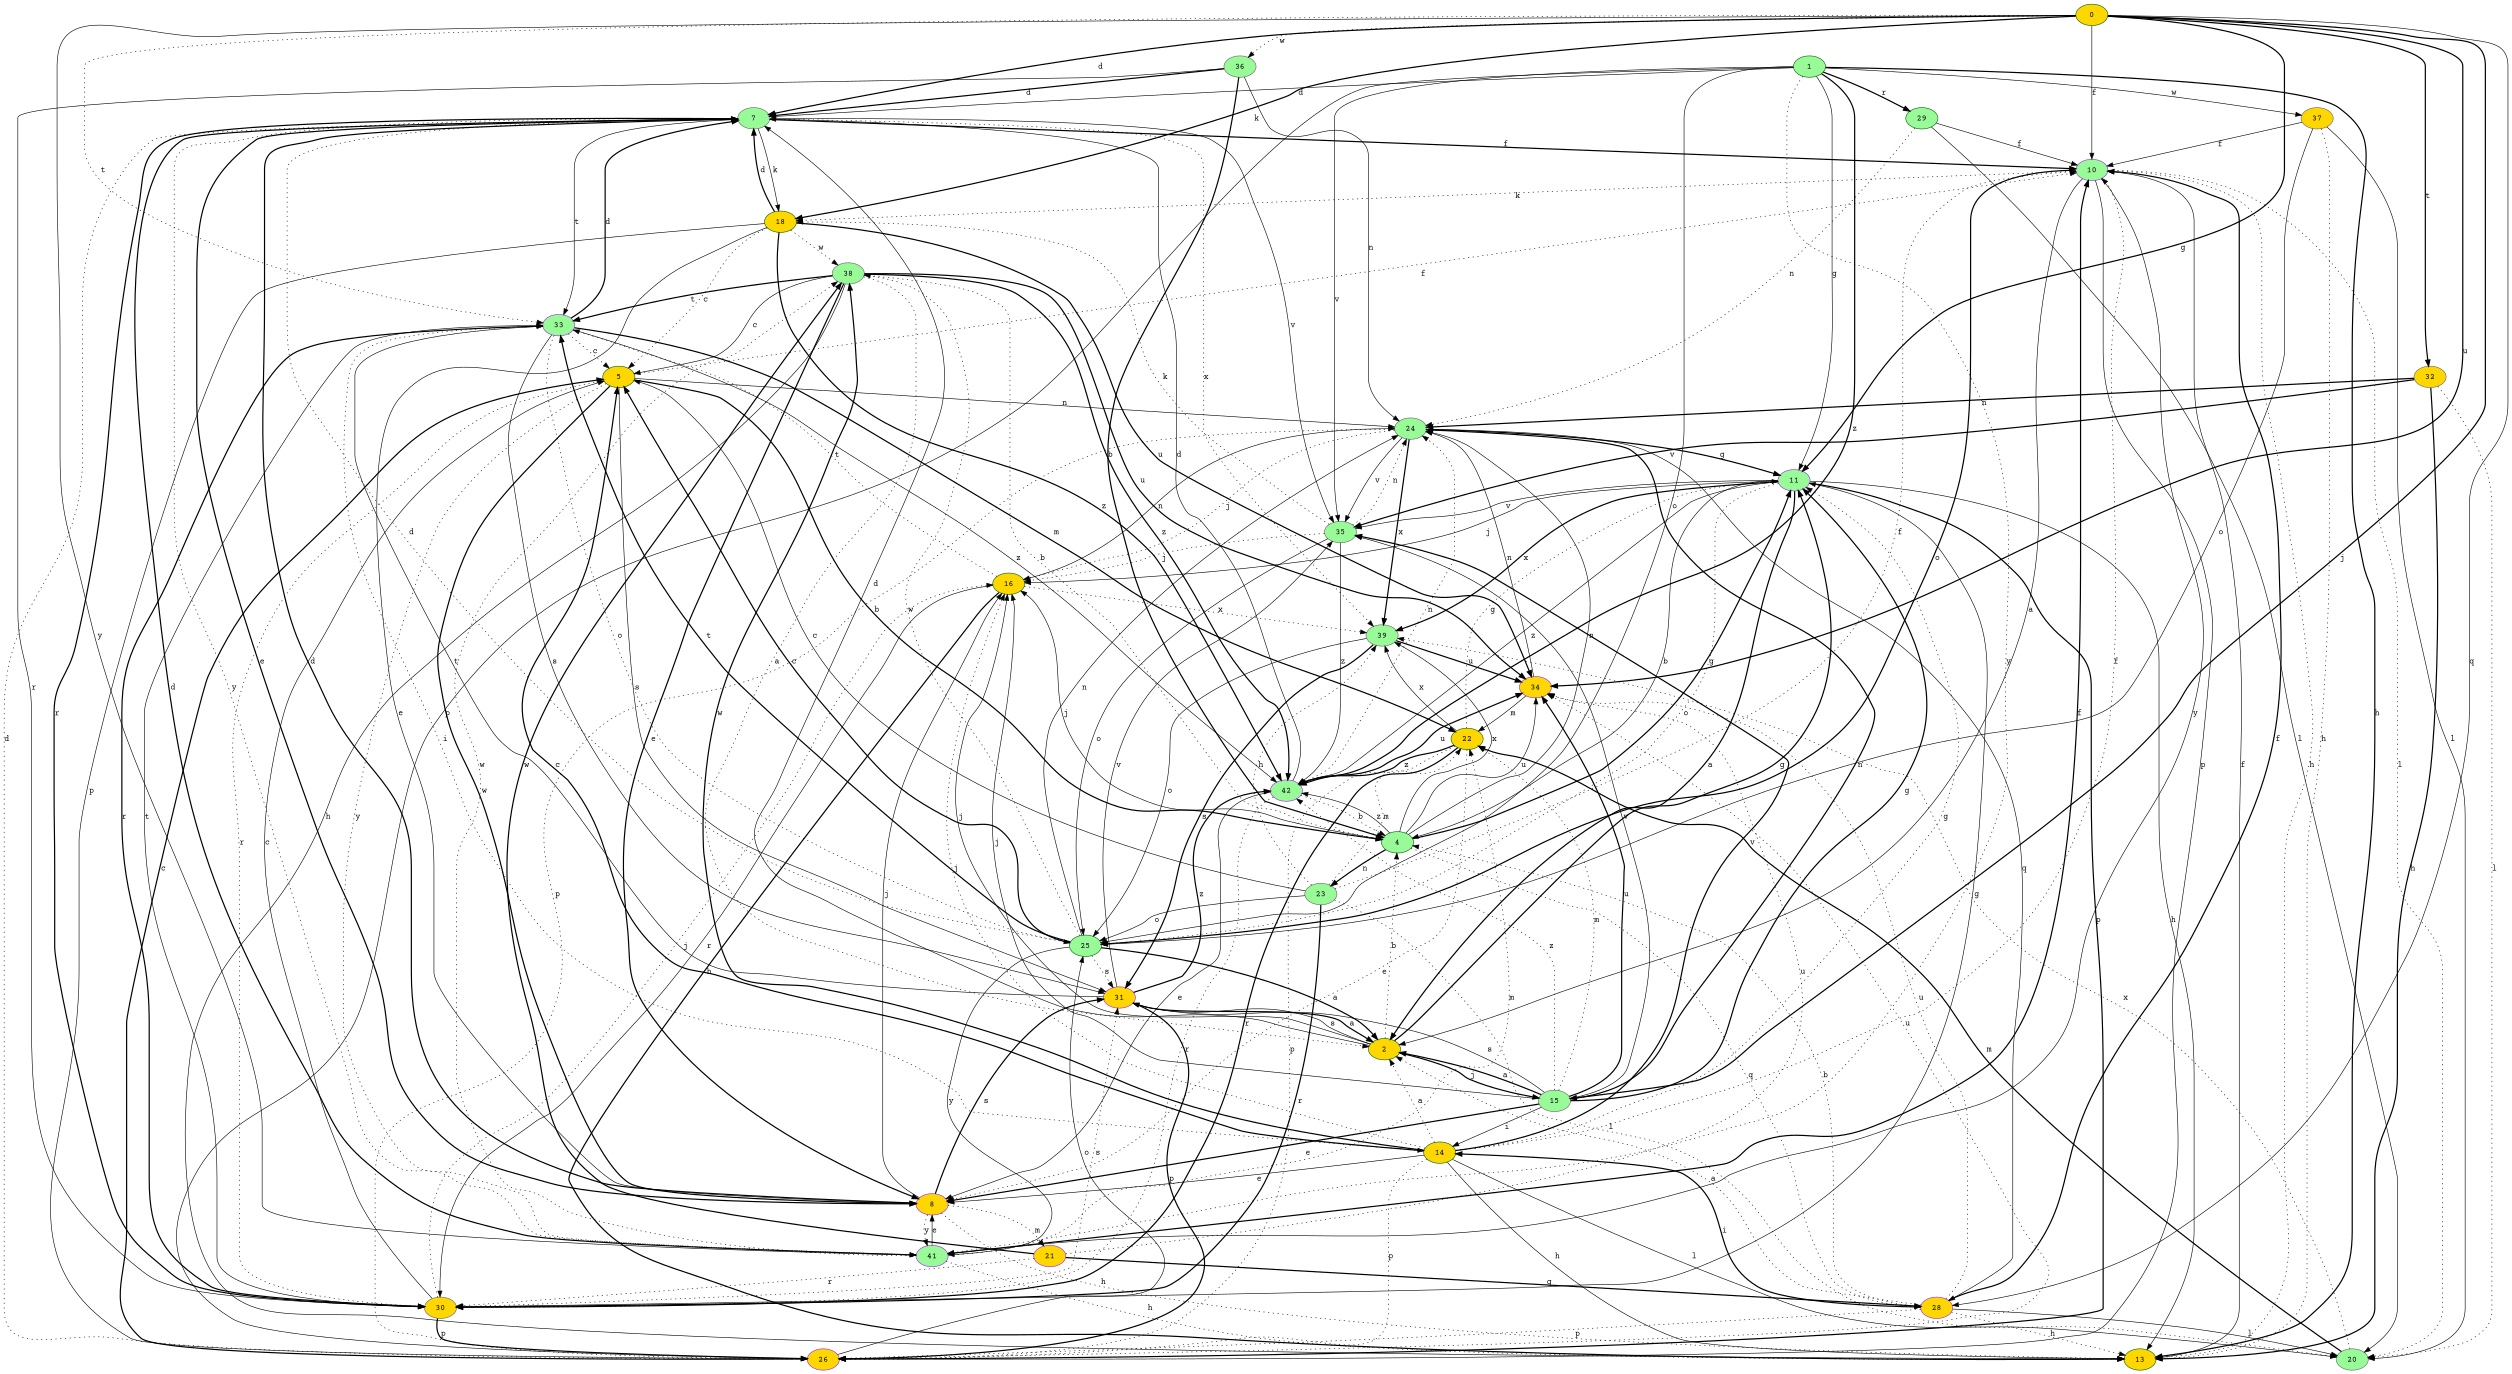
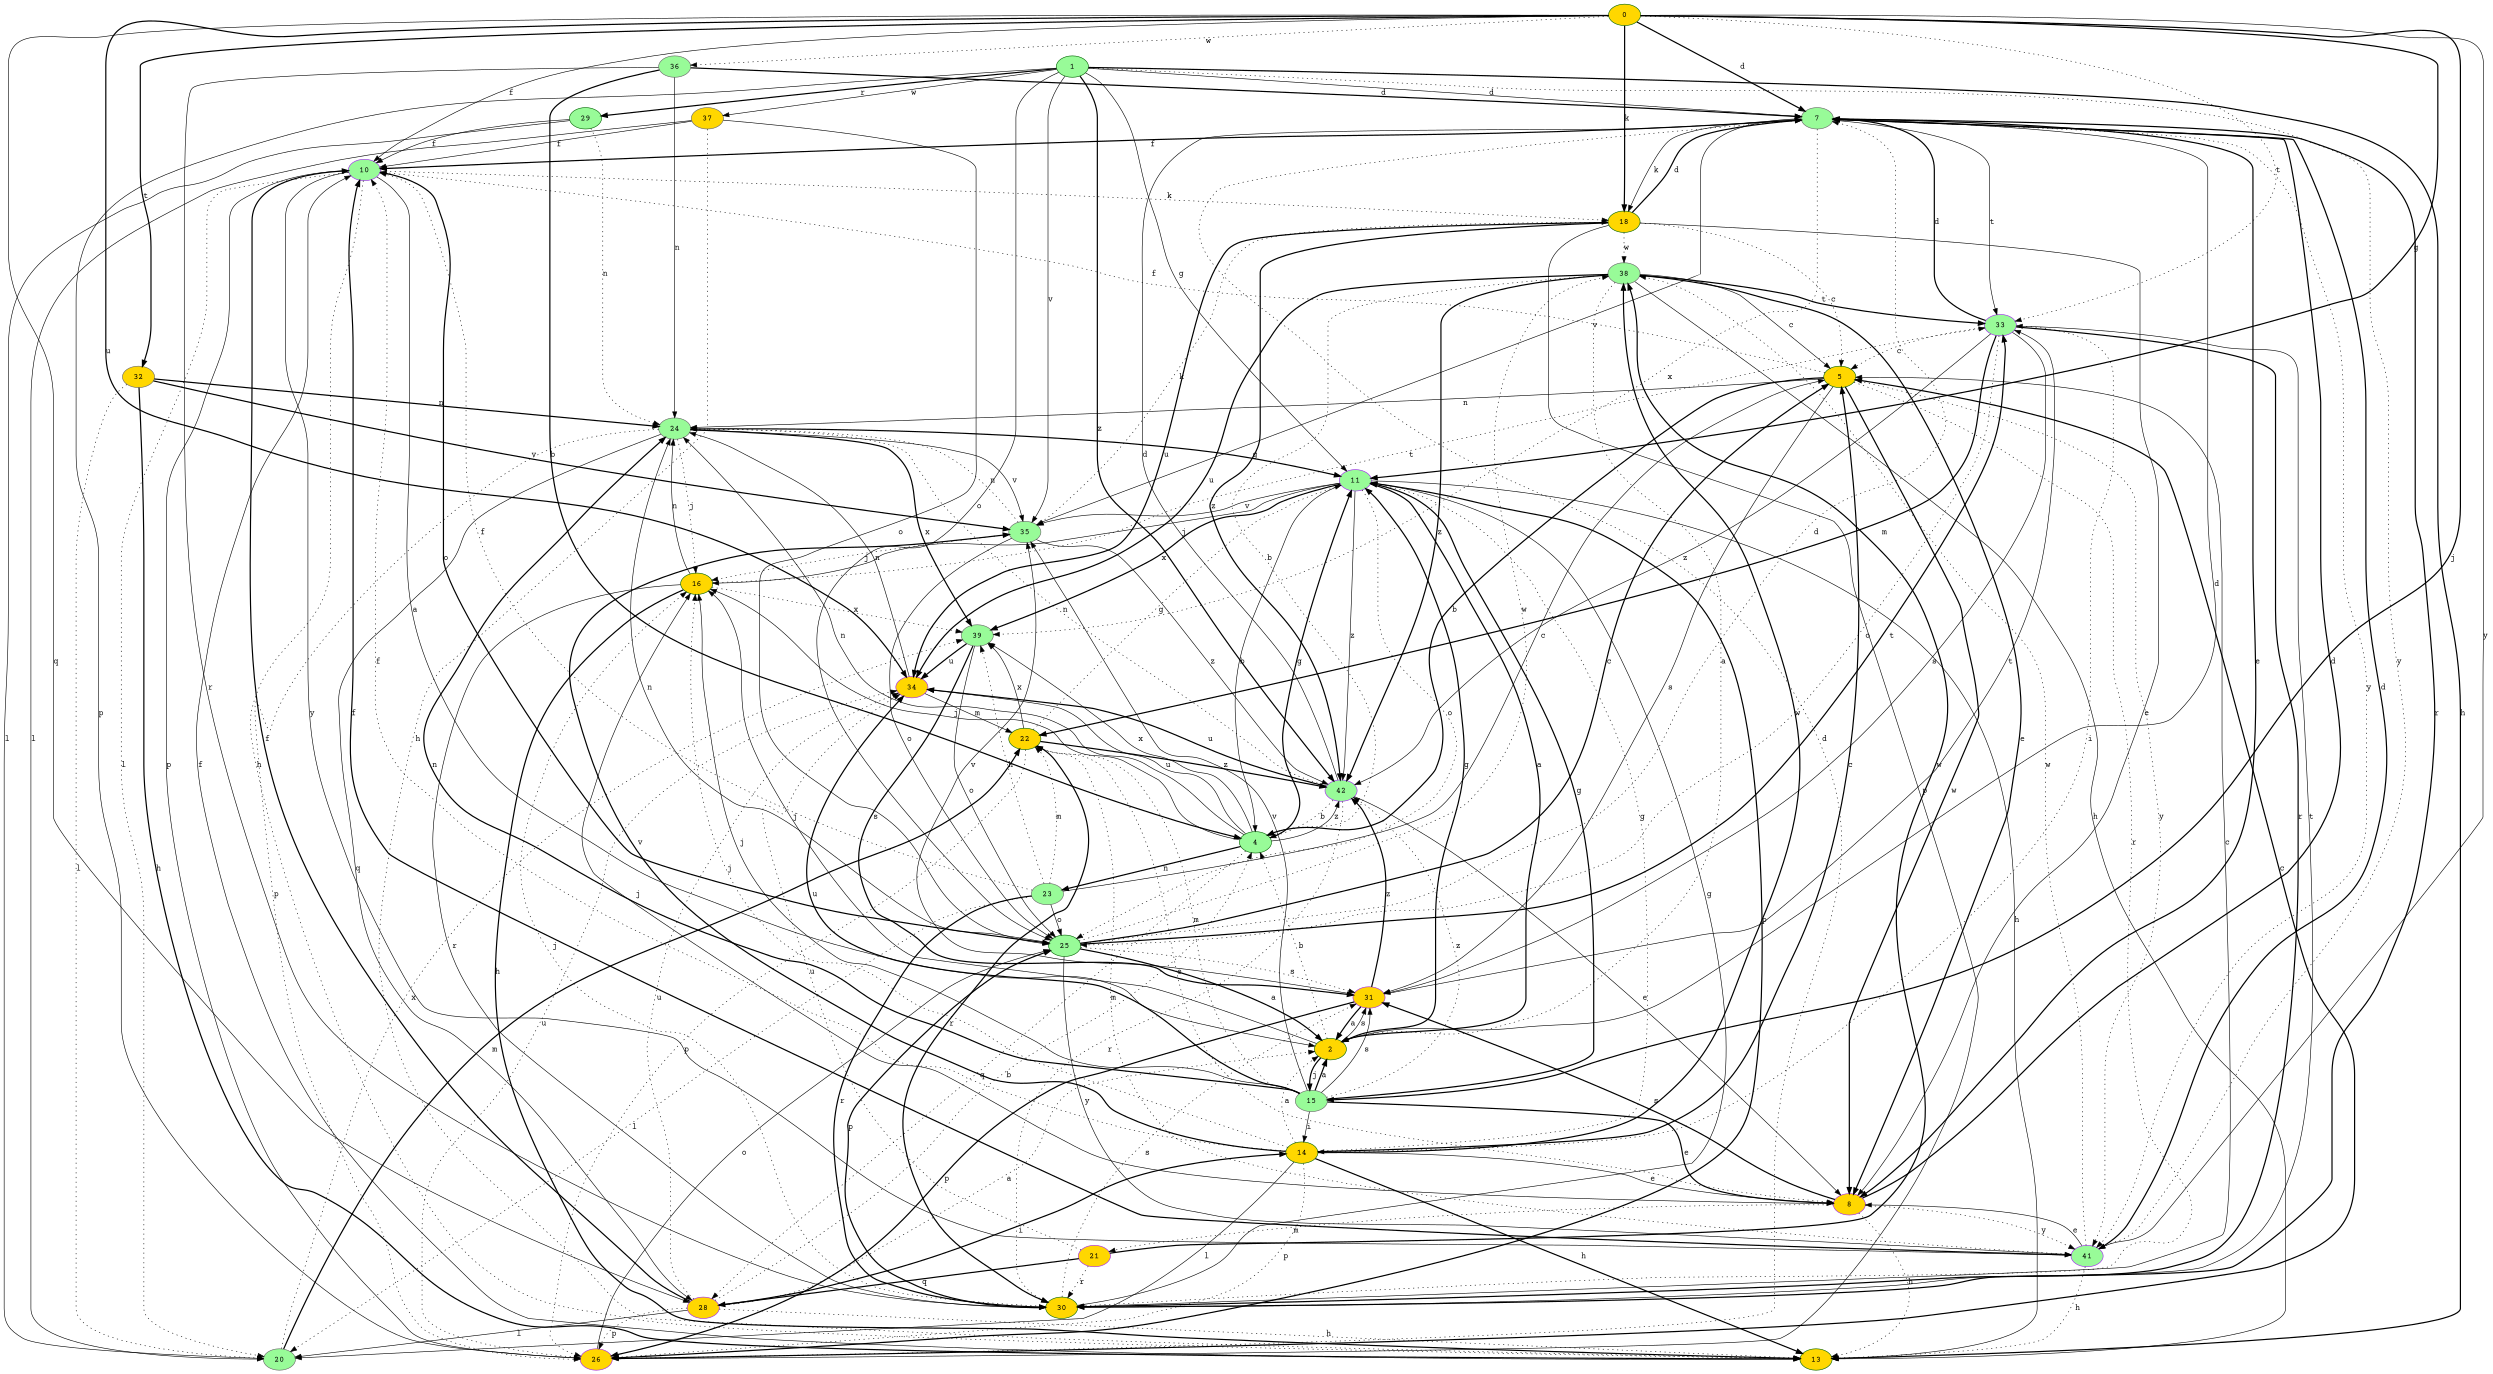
node "30": color gray40 -> darkgreen
edge "14" -> "13": style solid -> bold
edge "30" -> "26": now "30" -> "25"
